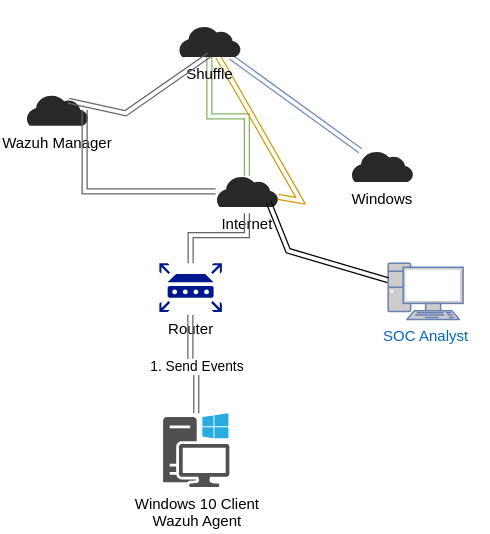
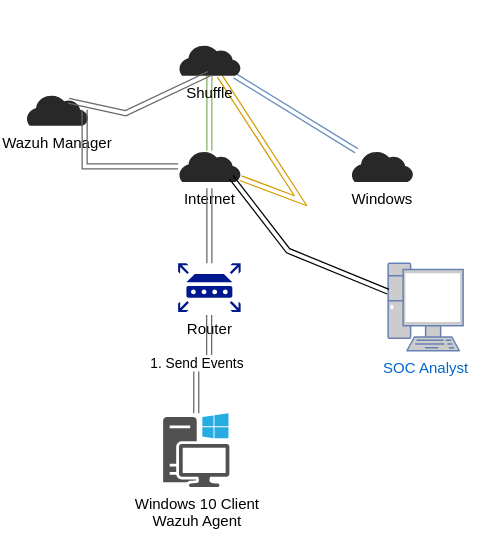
node "Shuffle": moved (209, 41) -> (209, 60)
node "Internet": moved (247, 191) -> (209, 166)
node "Router": moved (191, 288) -> (209, 288)
node "SOC Analyst": size 75x56 -> 75x88
